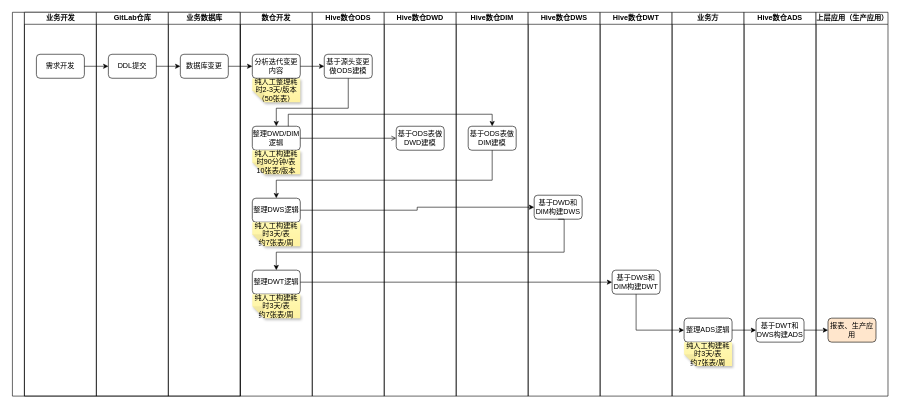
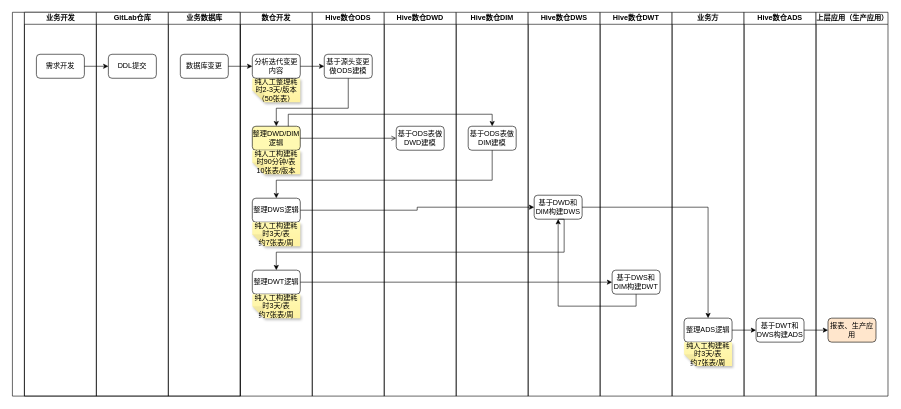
edge "DDL提交" -> "数据库变更": removed
node "整理DWD/DIM逻辑": fillcolor #ffffff -> #fff9b2
edge "基于DWD和DIM构建DWS" -> "整理ADS逻辑": added
edge "基于DWS和DIM构建DWT" -> "整理ADS逻辑": now "基于DWS和DIM构建DWT" -> "基于DWD和DIM构建DWS"
